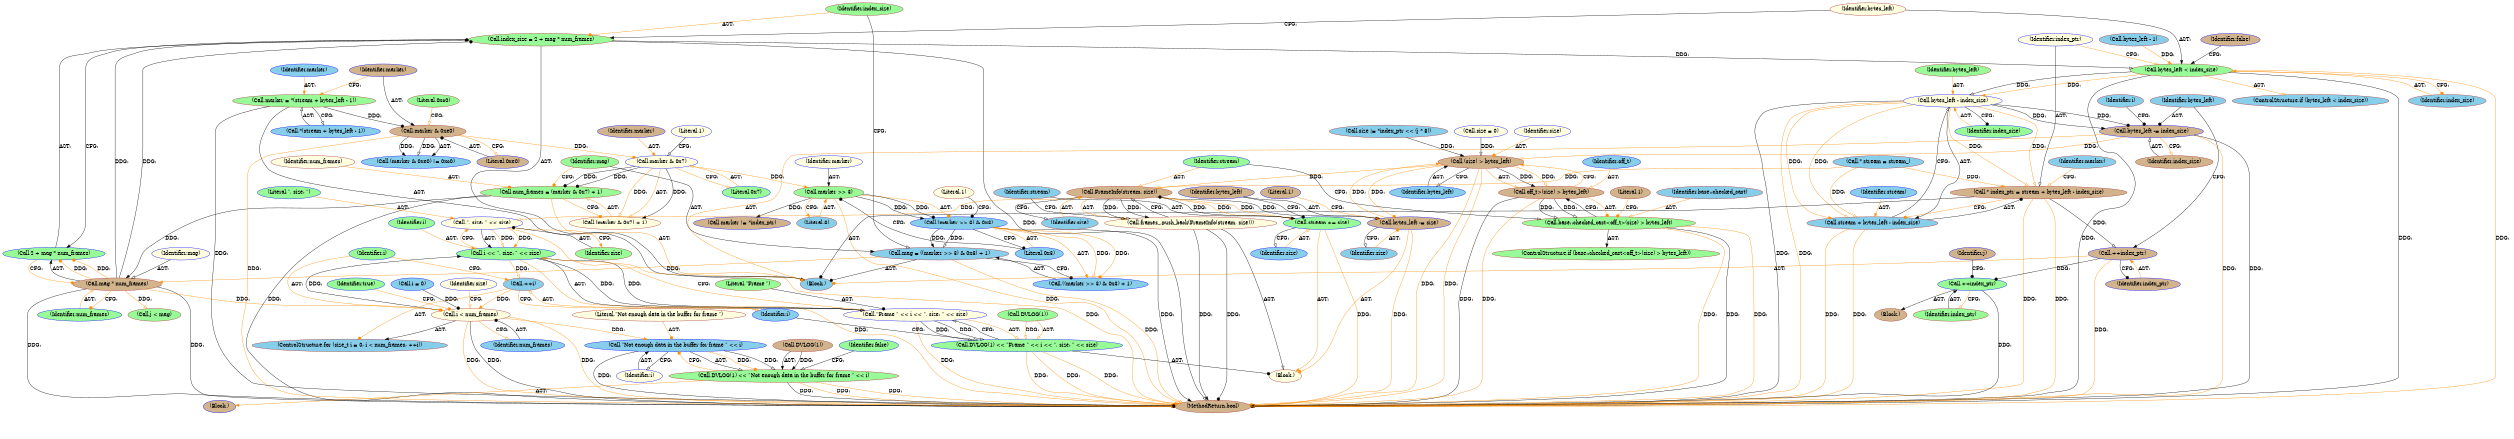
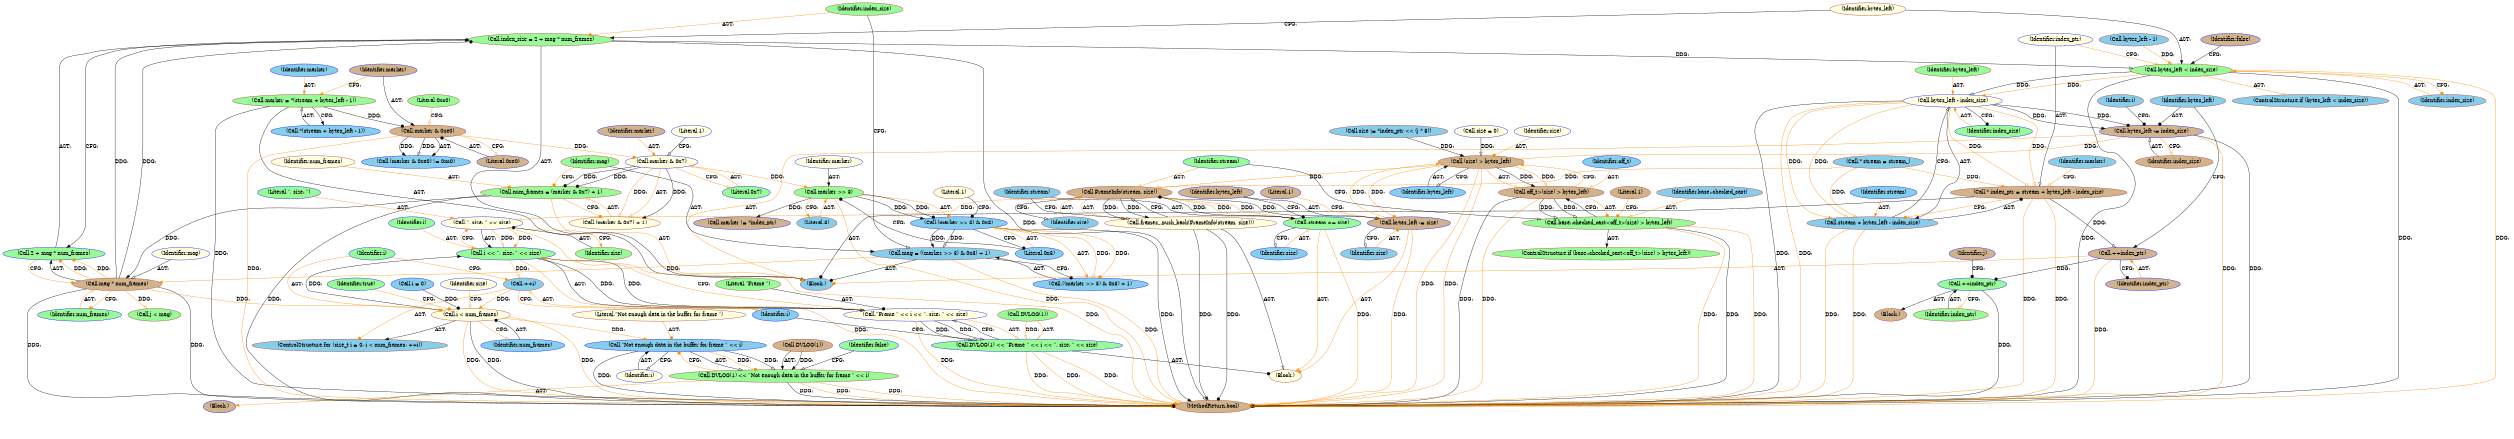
edge "(Call,marker = *(stream + bytes_left - 1))" -> "(Call,*(stream + bytes_left - 1))": arrowhead onormal -> normal
